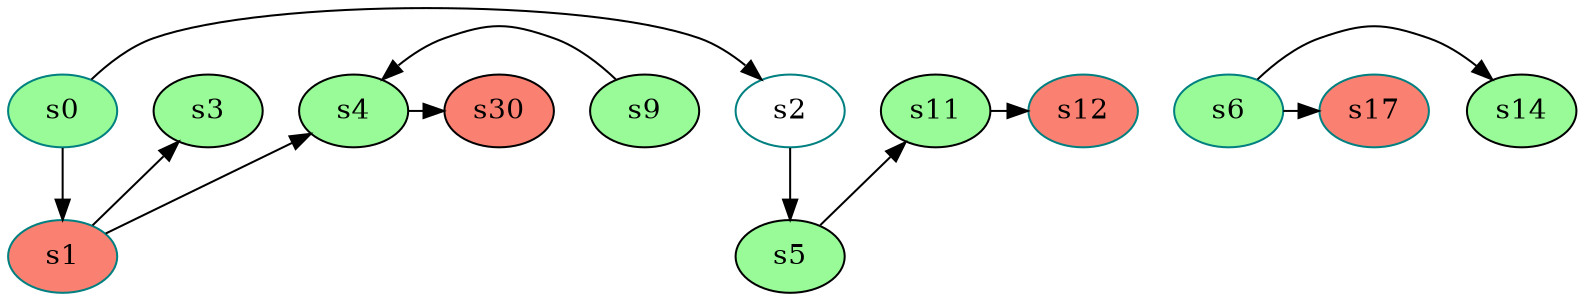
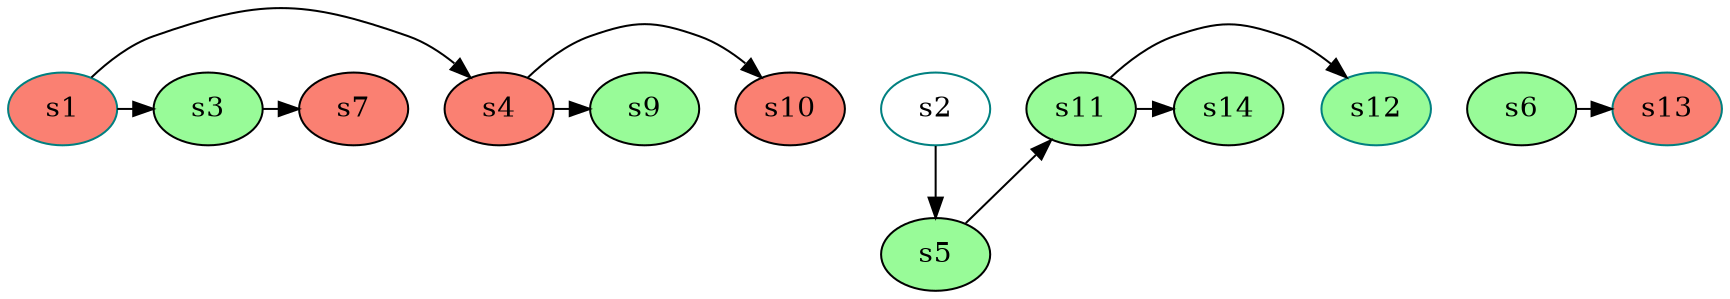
edge "s9" -> "s4": reversed
edge "s6" -> "s14": now "s11" -> "s14"
node "s7": added
node "s0": removed
node "s4": fillcolor palegreen -> salmon
node "s30": label "s30" -> "s10"
node "s12": fillcolor salmon -> palegreen
node "s6": color teal -> black
node "s17": label "s17" -> "s13"
